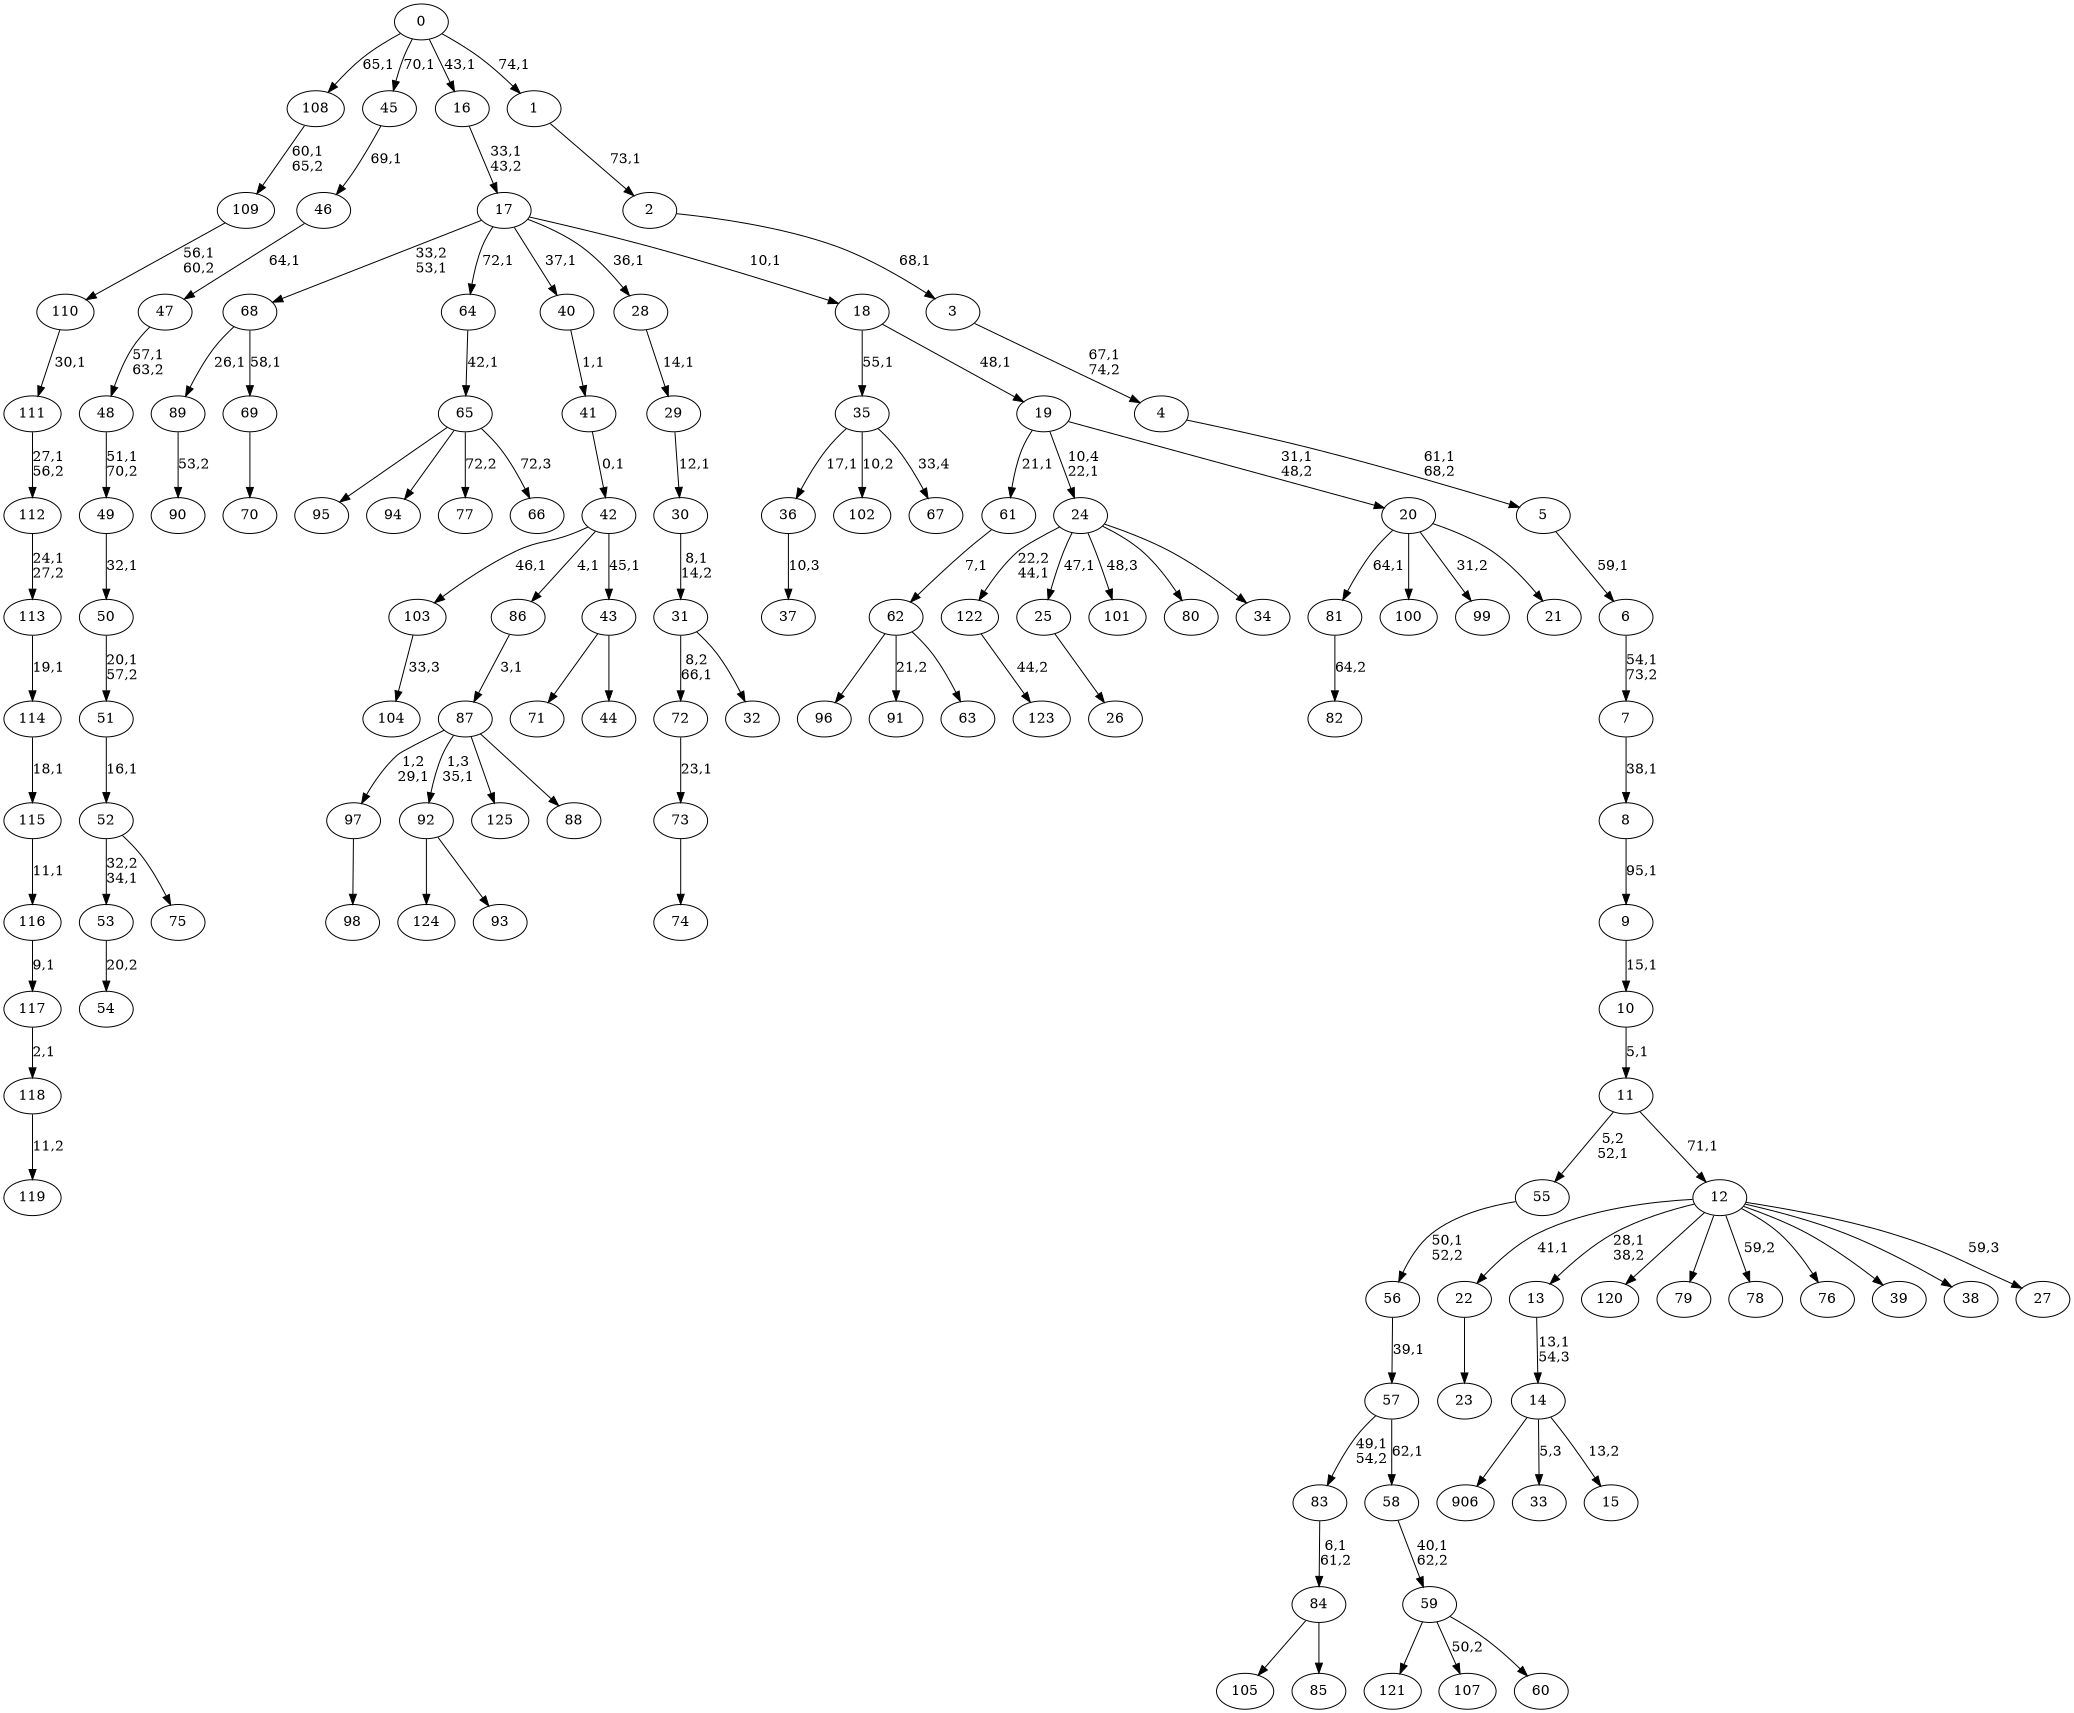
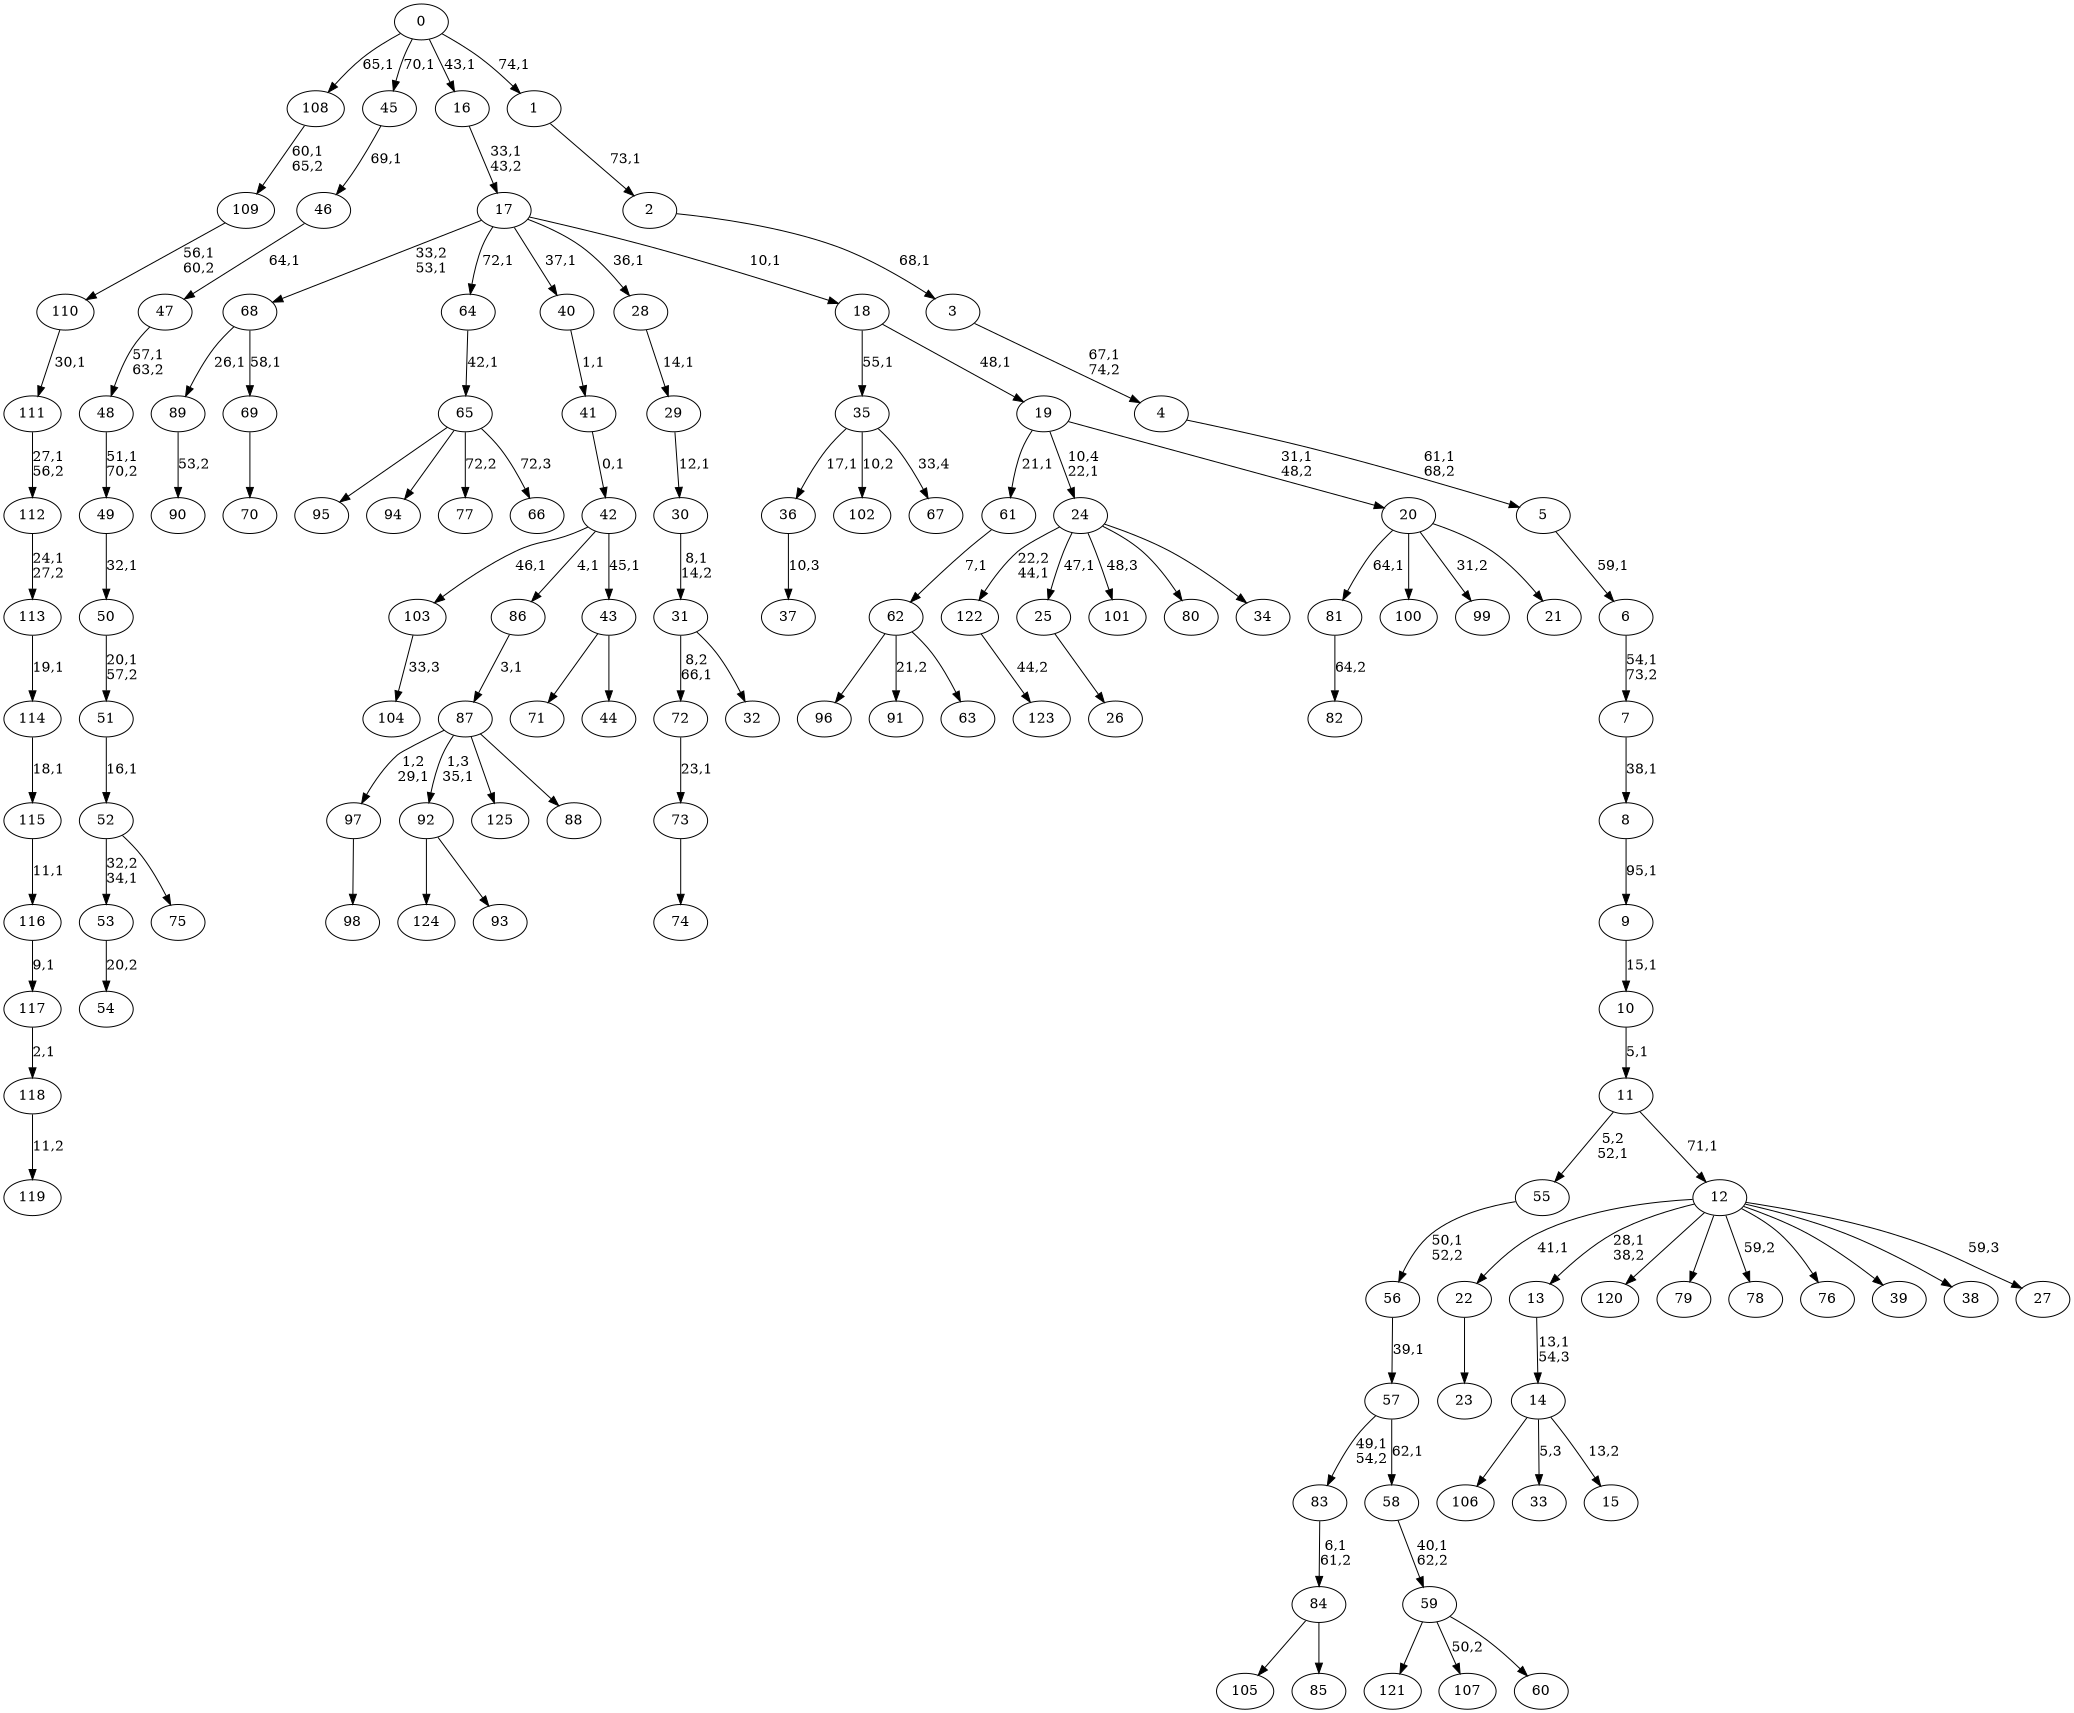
node "906": label "906" -> "106"
